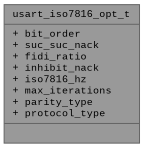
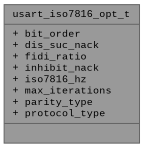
node "usart_iso7816_opt_t": text "+ suc_suc_nack" -> "+ dis_suc_nack"
